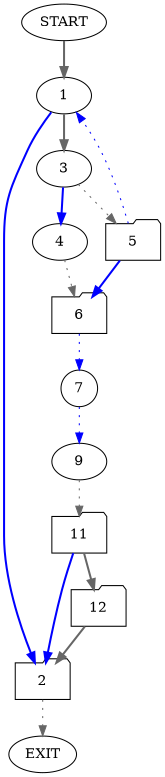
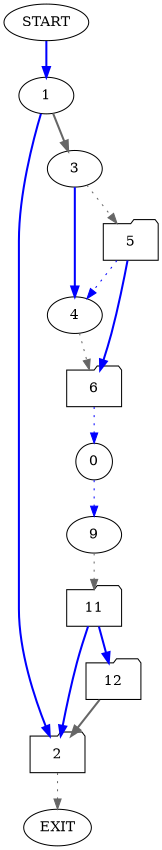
edge "START" -> "1": color gray40 -> blue
edge "5" -> "1": now "5" -> "4"
node "7": label "7" -> "0"
edge "11" -> "12": color gray40 -> blue
